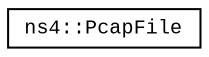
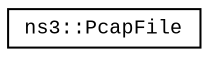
node "ns4::PcapFile": label "ns4::PcapFile" -> "ns3::PcapFile"
